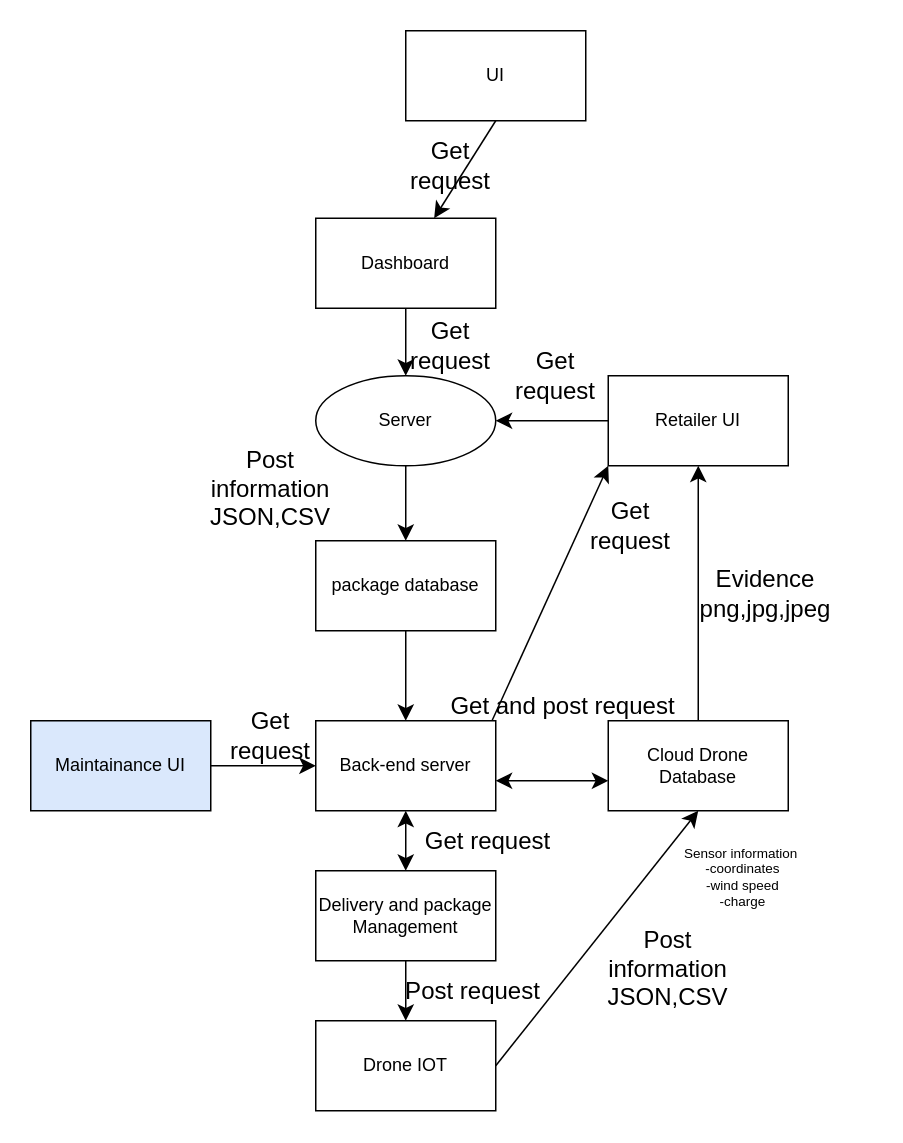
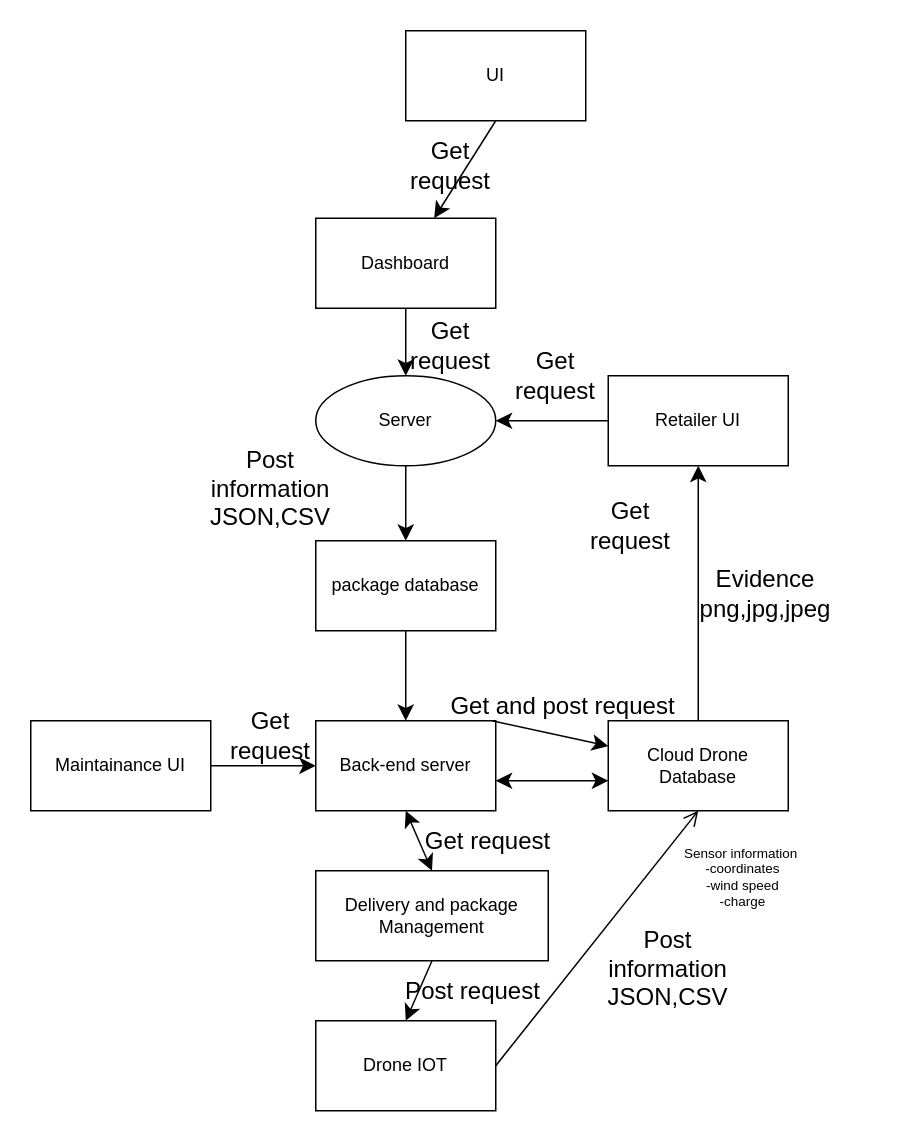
edge "Get and post request" -> "Retailer UI": now "Get and post request" -> "Cloud Drone Database"
node "Maintainance UI": fillcolor #dae8fc -> #ffffff
edge "Drone IOT" -> "Cloud Drone Database": arrowhead classic -> open
node "Delivery and package Management": size 180x90 -> 233x90
